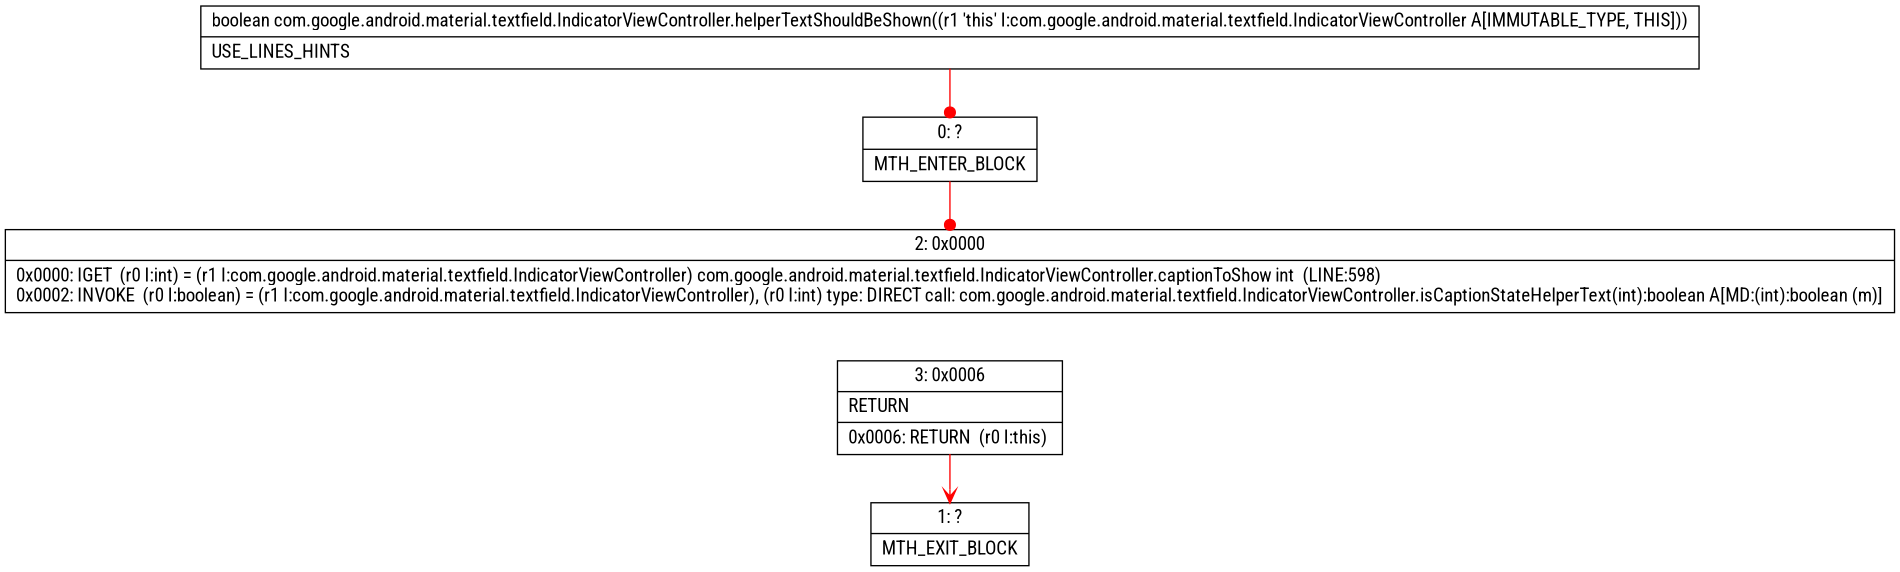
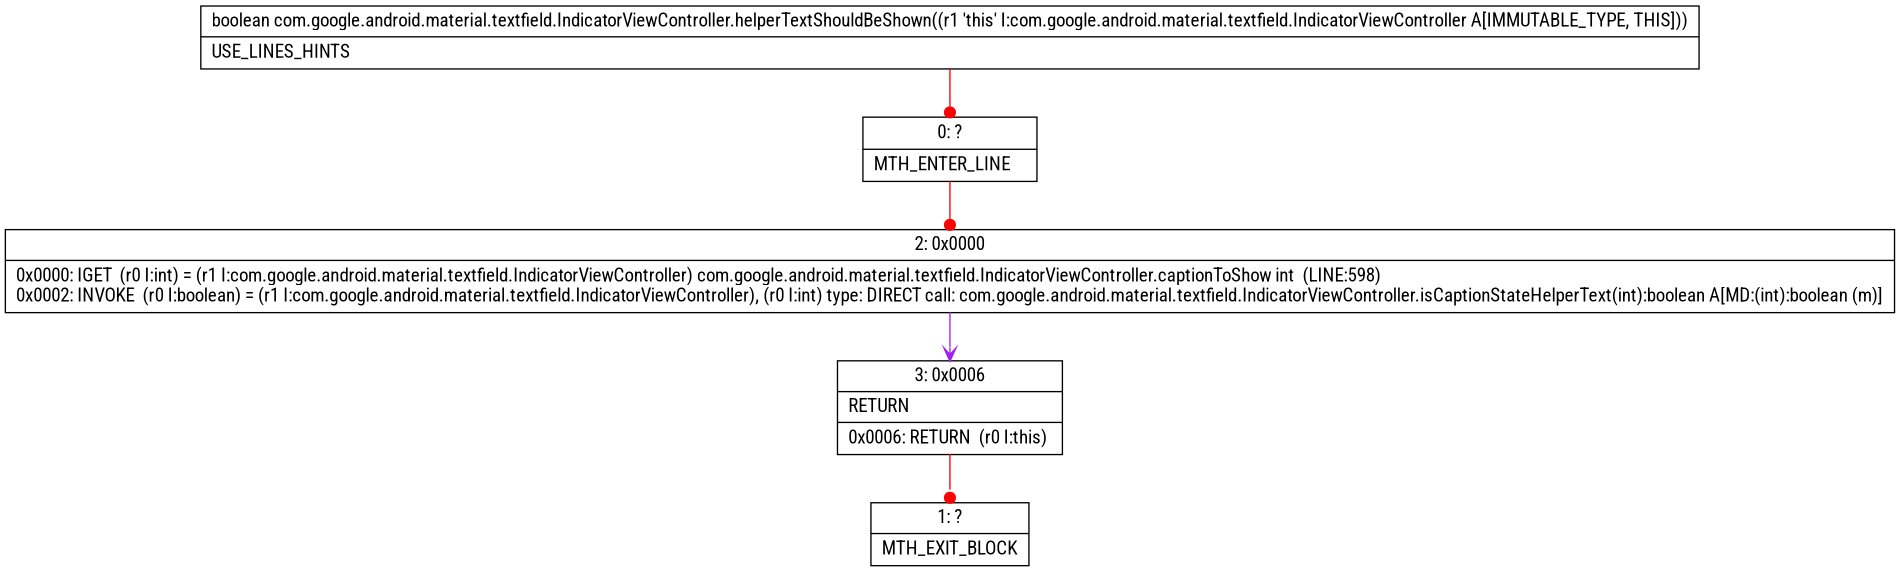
node "0: ?": text "MTH_ENTER_BLOCK" -> "MTH_ENTER_LINE"
edge "2: 0x0000" -> "3: 0x0006": added
edge "3: 0x0006" -> "1: ?": arrowhead vee -> dot
